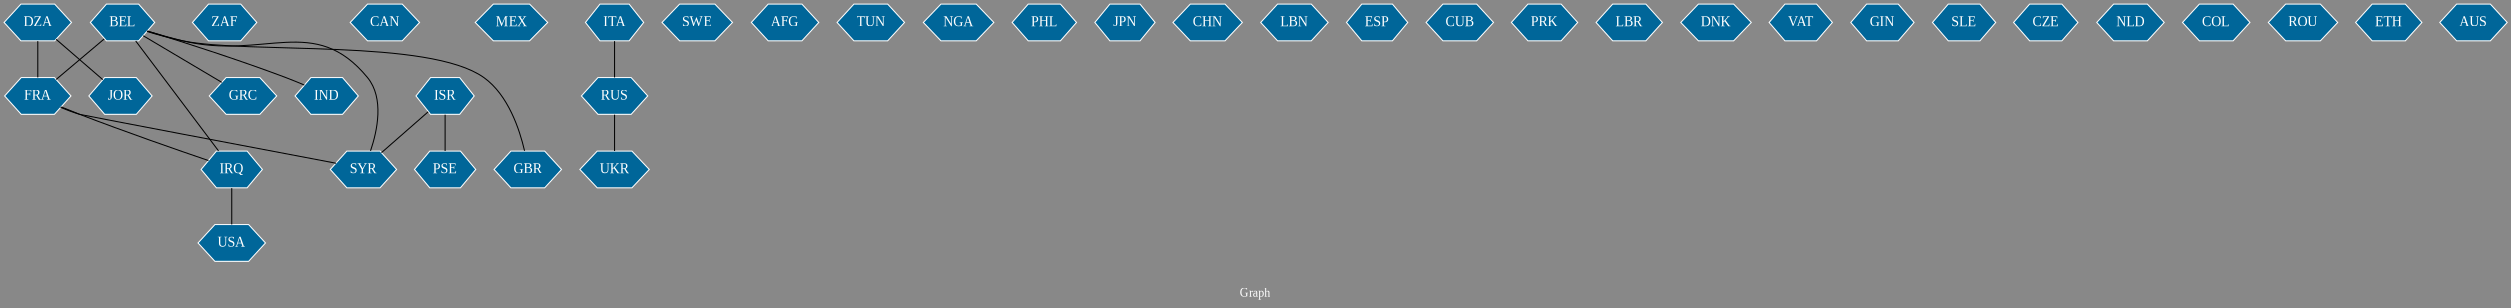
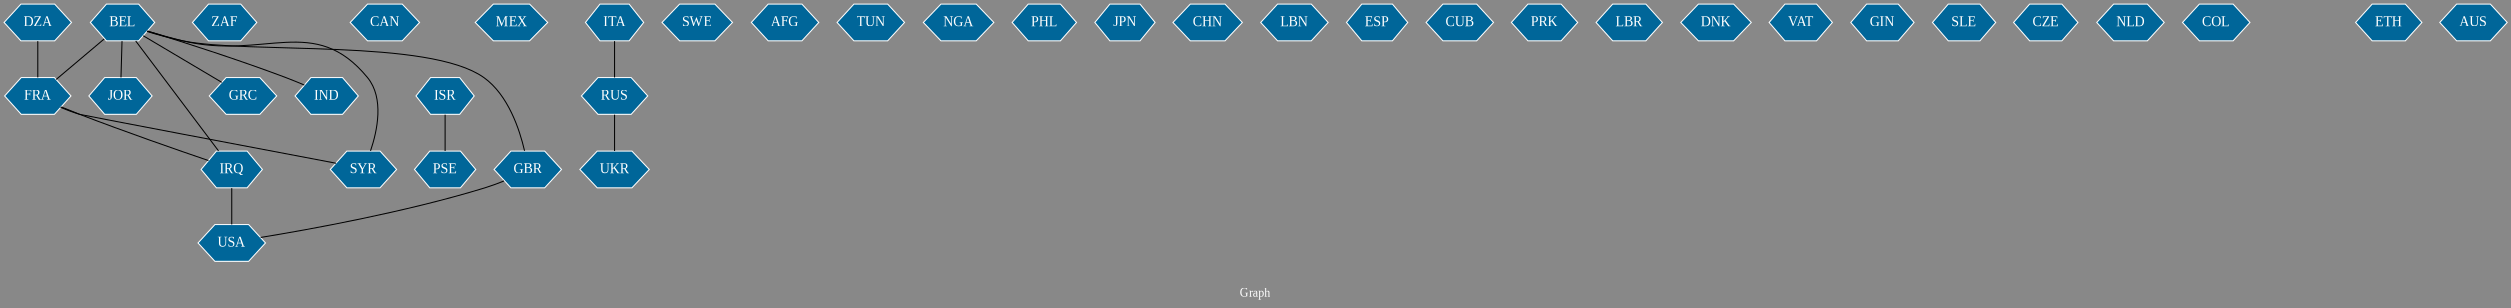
node "ROU": removed
edge "DZA" -- "JOR": now "BEL" -- "JOR"
edge "ISR" -- "SYR": removed
edge "GBR" -- "USA": added
